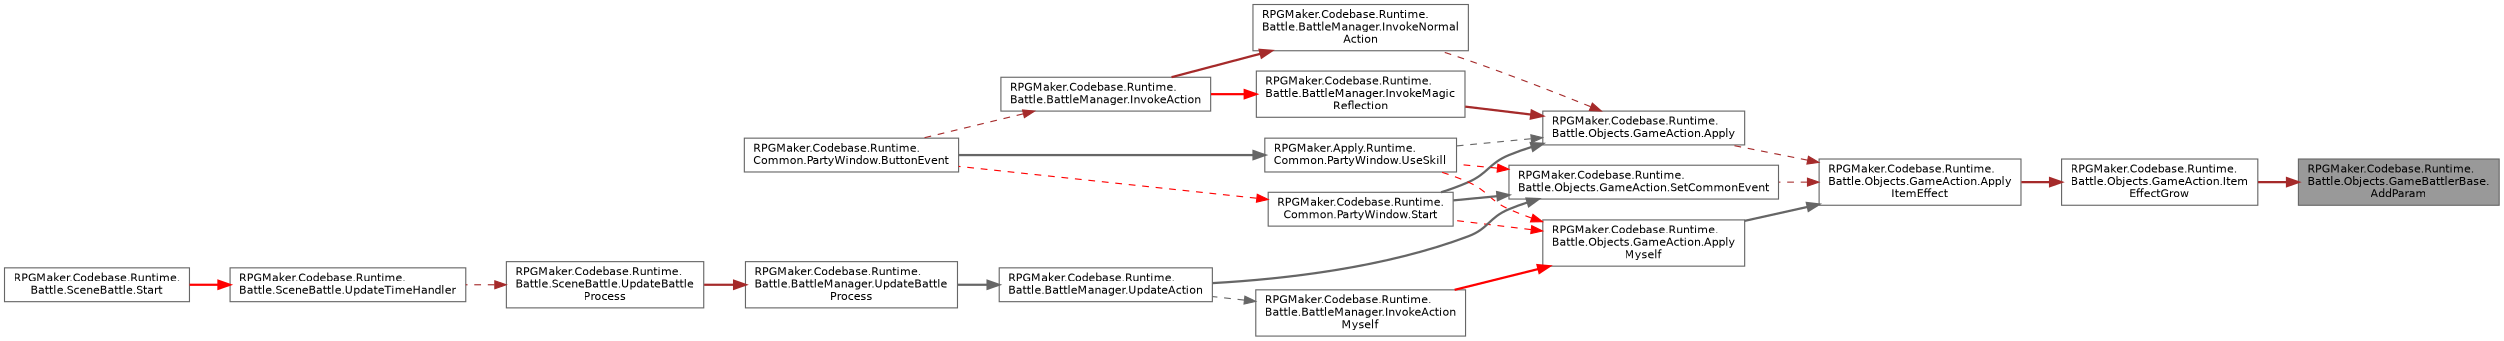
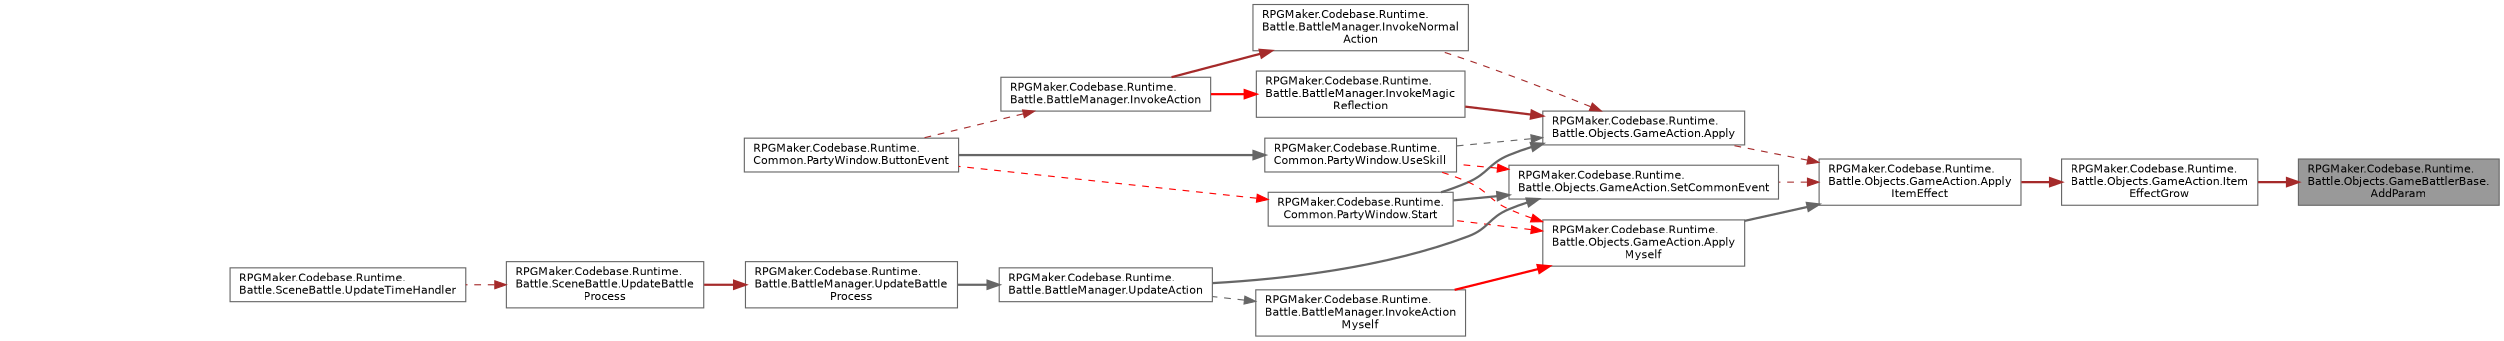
node "RPGMaker.Apply.Runtime. Common.PartyWindow.UseSkill": label "RPGMaker.Apply.Runtime. Common.PartyWindow.UseSkill" -> "RPGMaker.Codebase.Runtime. Common.PartyWindow.UseSkill"
node "RPGMaker.Codebase.Runtime. Battle.SceneBattle.Start": removed
